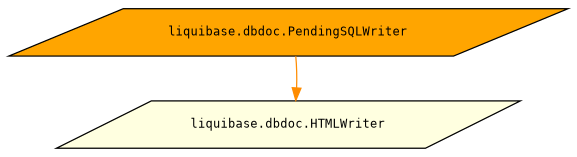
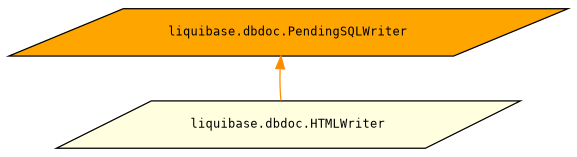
edge "liquibase.dbdoc.PendingSQLWriter" -> "liquibase.dbdoc.HTMLWriter": reversed
